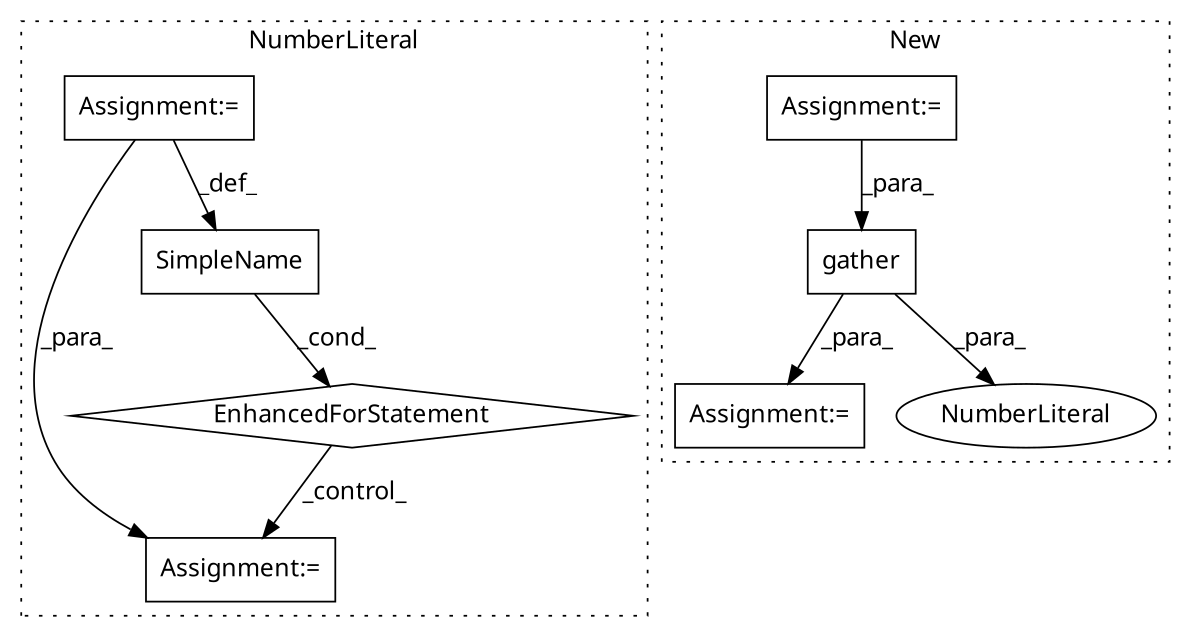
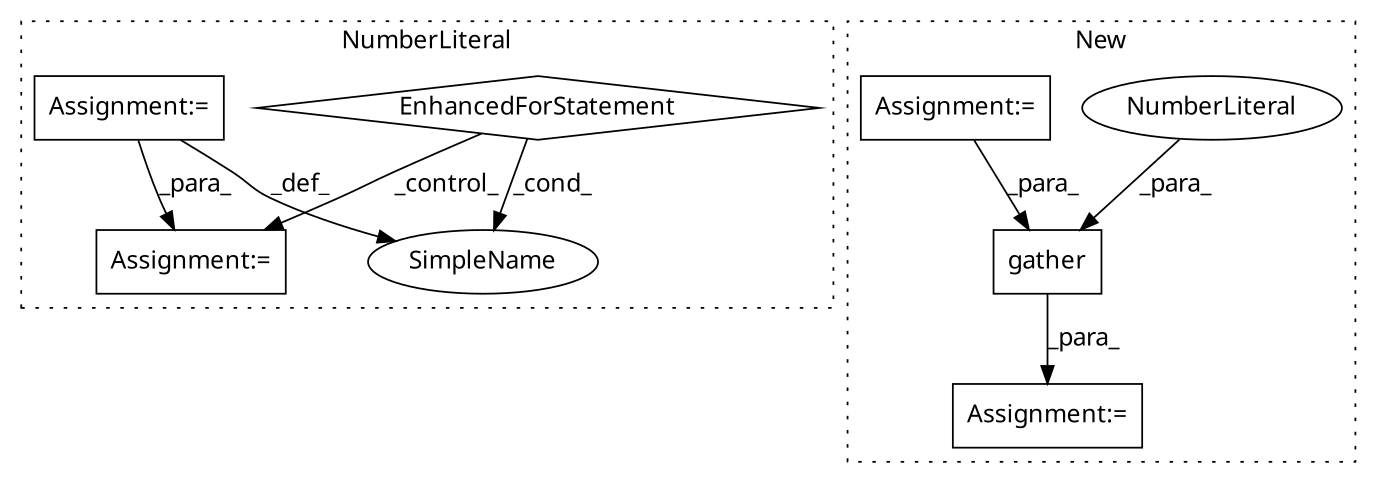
node "SimpleName": shape box -> ellipse
edge "SimpleName" -> "EnhancedForStatement": reversed
edge "gather" -> "NumberLiteral": reversed
